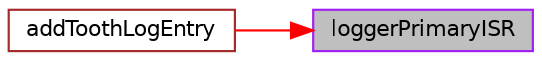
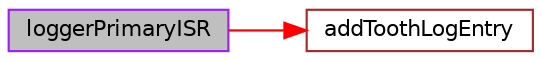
edge "addToothLogEntry" -> "loggerPrimaryISR": reversed
